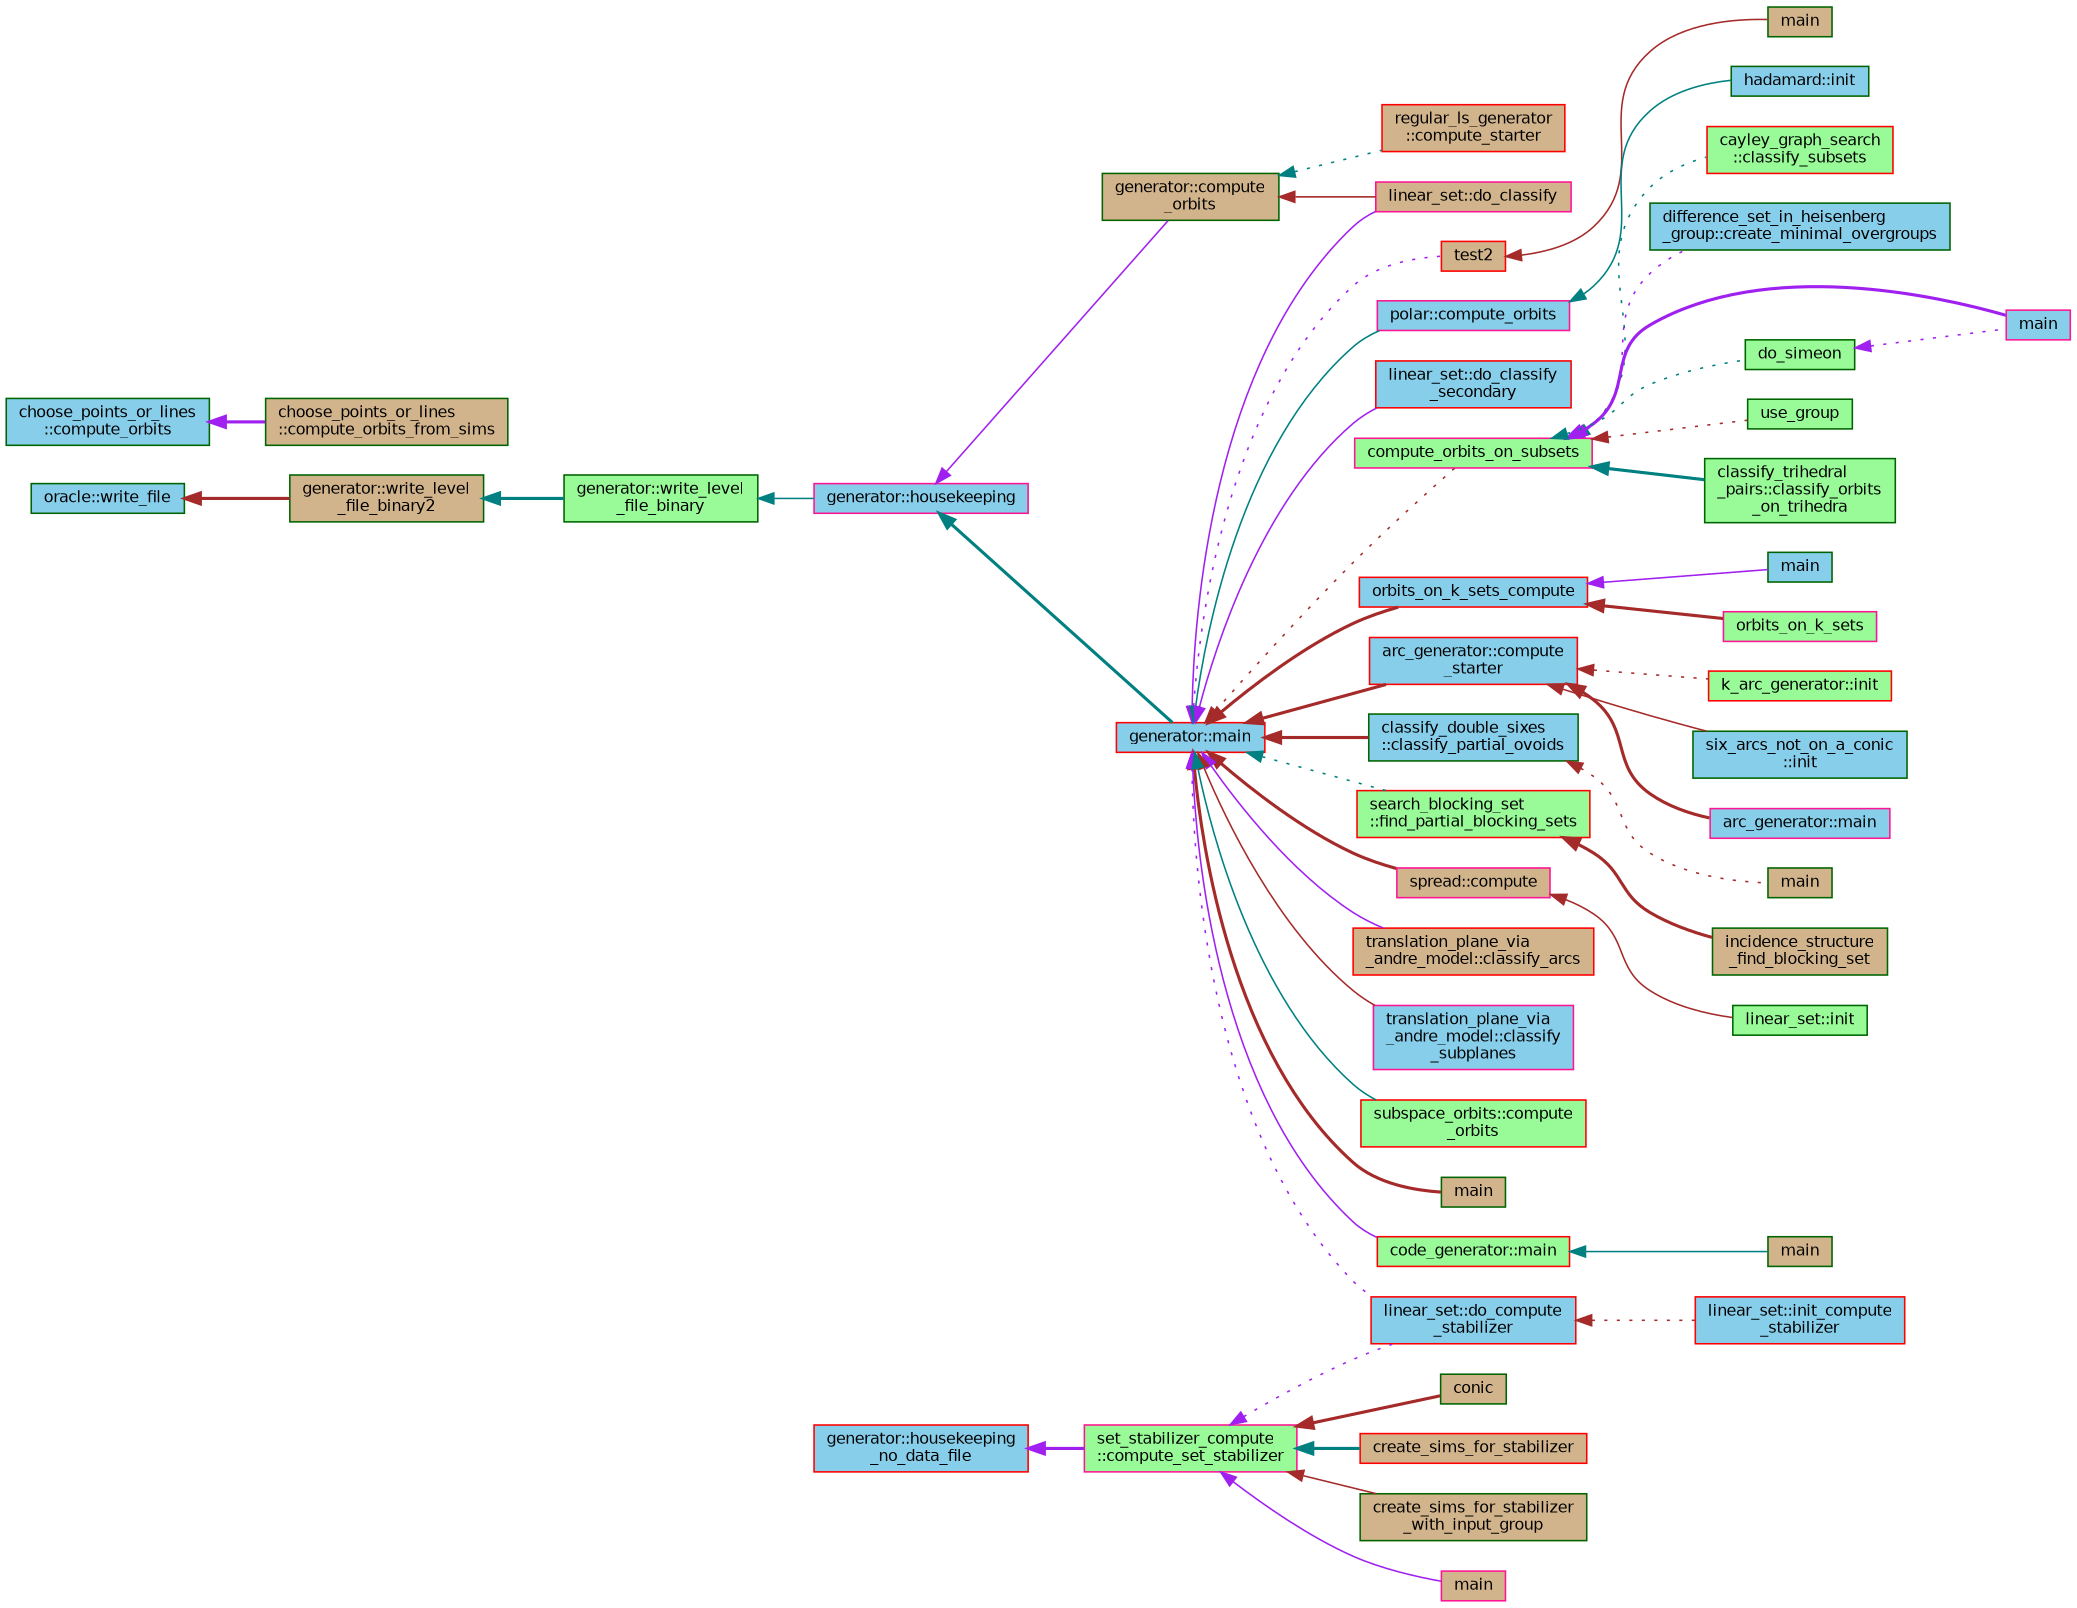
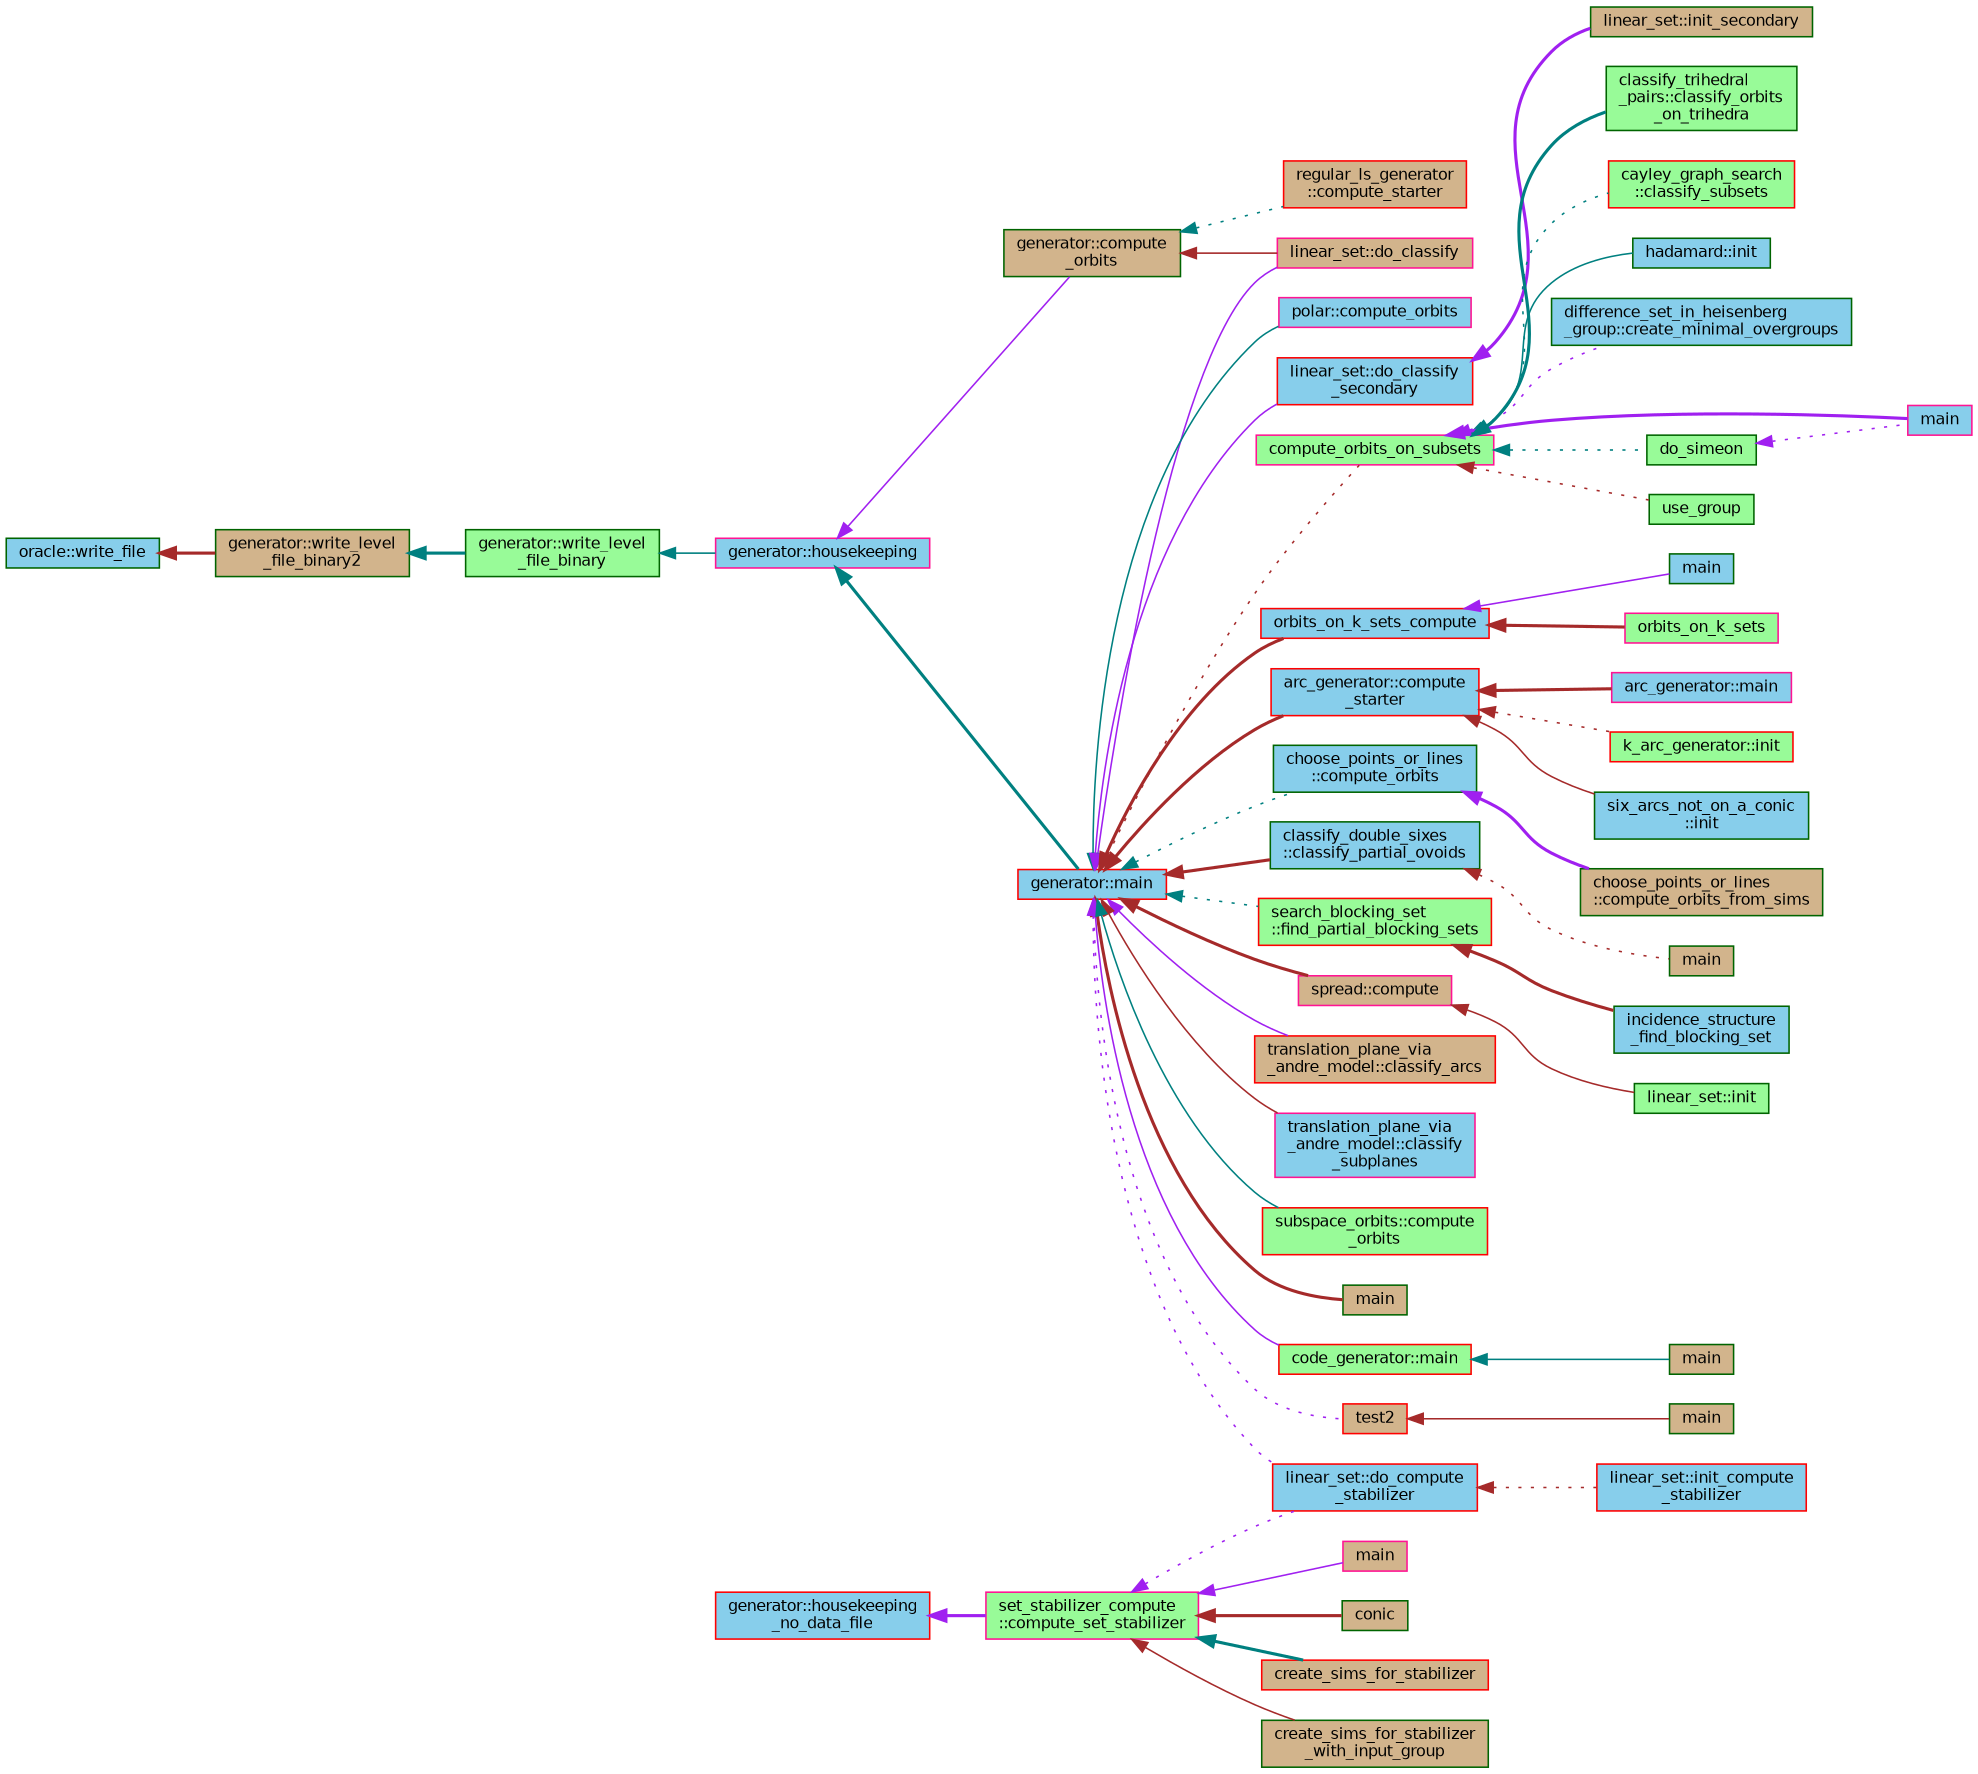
node "linear_set::init_secondary": added
edge "hadamard::init" -> "polar::compute_orbits": now "hadamard::init" -> "compute_orbits_on_subsets"
edge "choose_points_or_lines ::compute_orbits" -> "generator::main": added
node "incidence_structure _find_blocking_set": fillcolor tan -> skyblue
